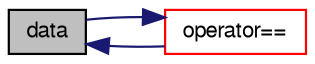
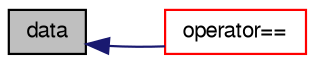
edge "data" -> "operator==": removed
